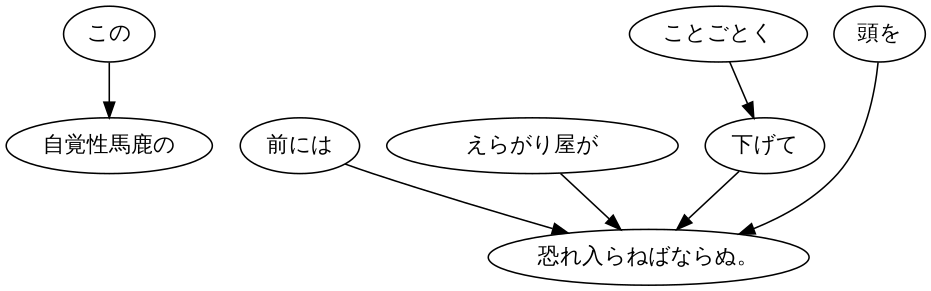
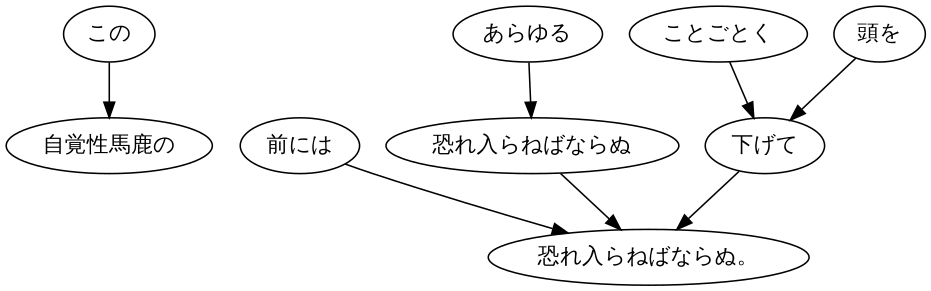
node "あらゆる": added
node "えらがり屋が": label "えらがり屋が" -> "恐れ入らねばならぬ"
edge "頭を" -> "恐れ入らねばならぬ。": now "頭を" -> "下げて"
